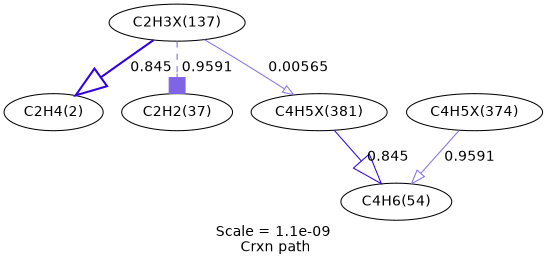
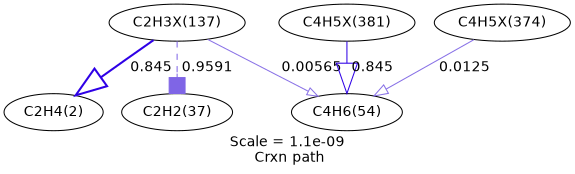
edge "C2H3X(137)" -> "C4H5X(381)": now "C2H3X(137)" -> "C4H6(54)"
edge "C4H5X(374)" -> "C4H6(54)": label " 0.9591" -> " 0.0125"
